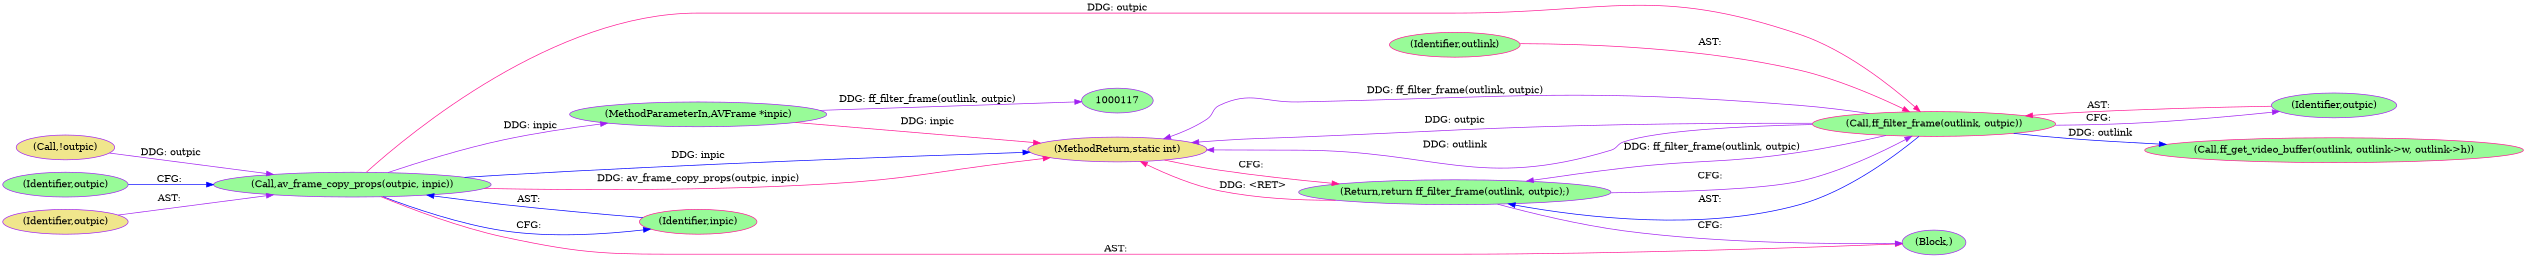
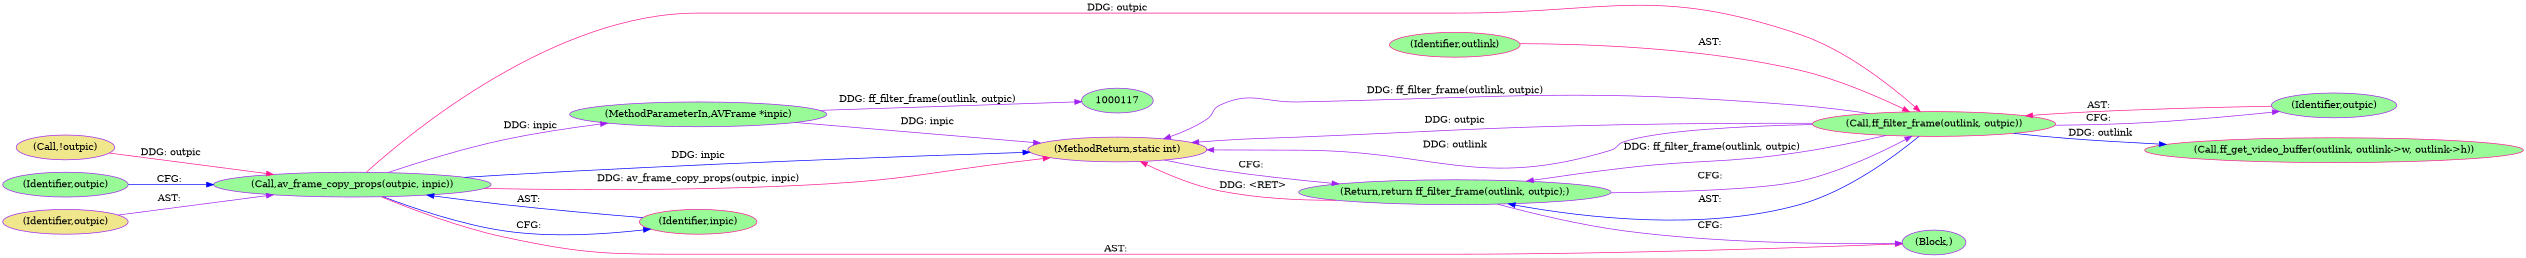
edge "(MethodParameterIn,AVFrame *inpic)" -> "(MethodReturn,static int)": color deeppink -> purple
edge "(Call,!outpic)" -> "(Call,av_frame_copy_props(outpic, inpic))": color purple -> deeppink
edge "(MethodReturn,static int)" -> "(Return,return ff_filter_frame(outlink, outpic);)": color deeppink -> purple
